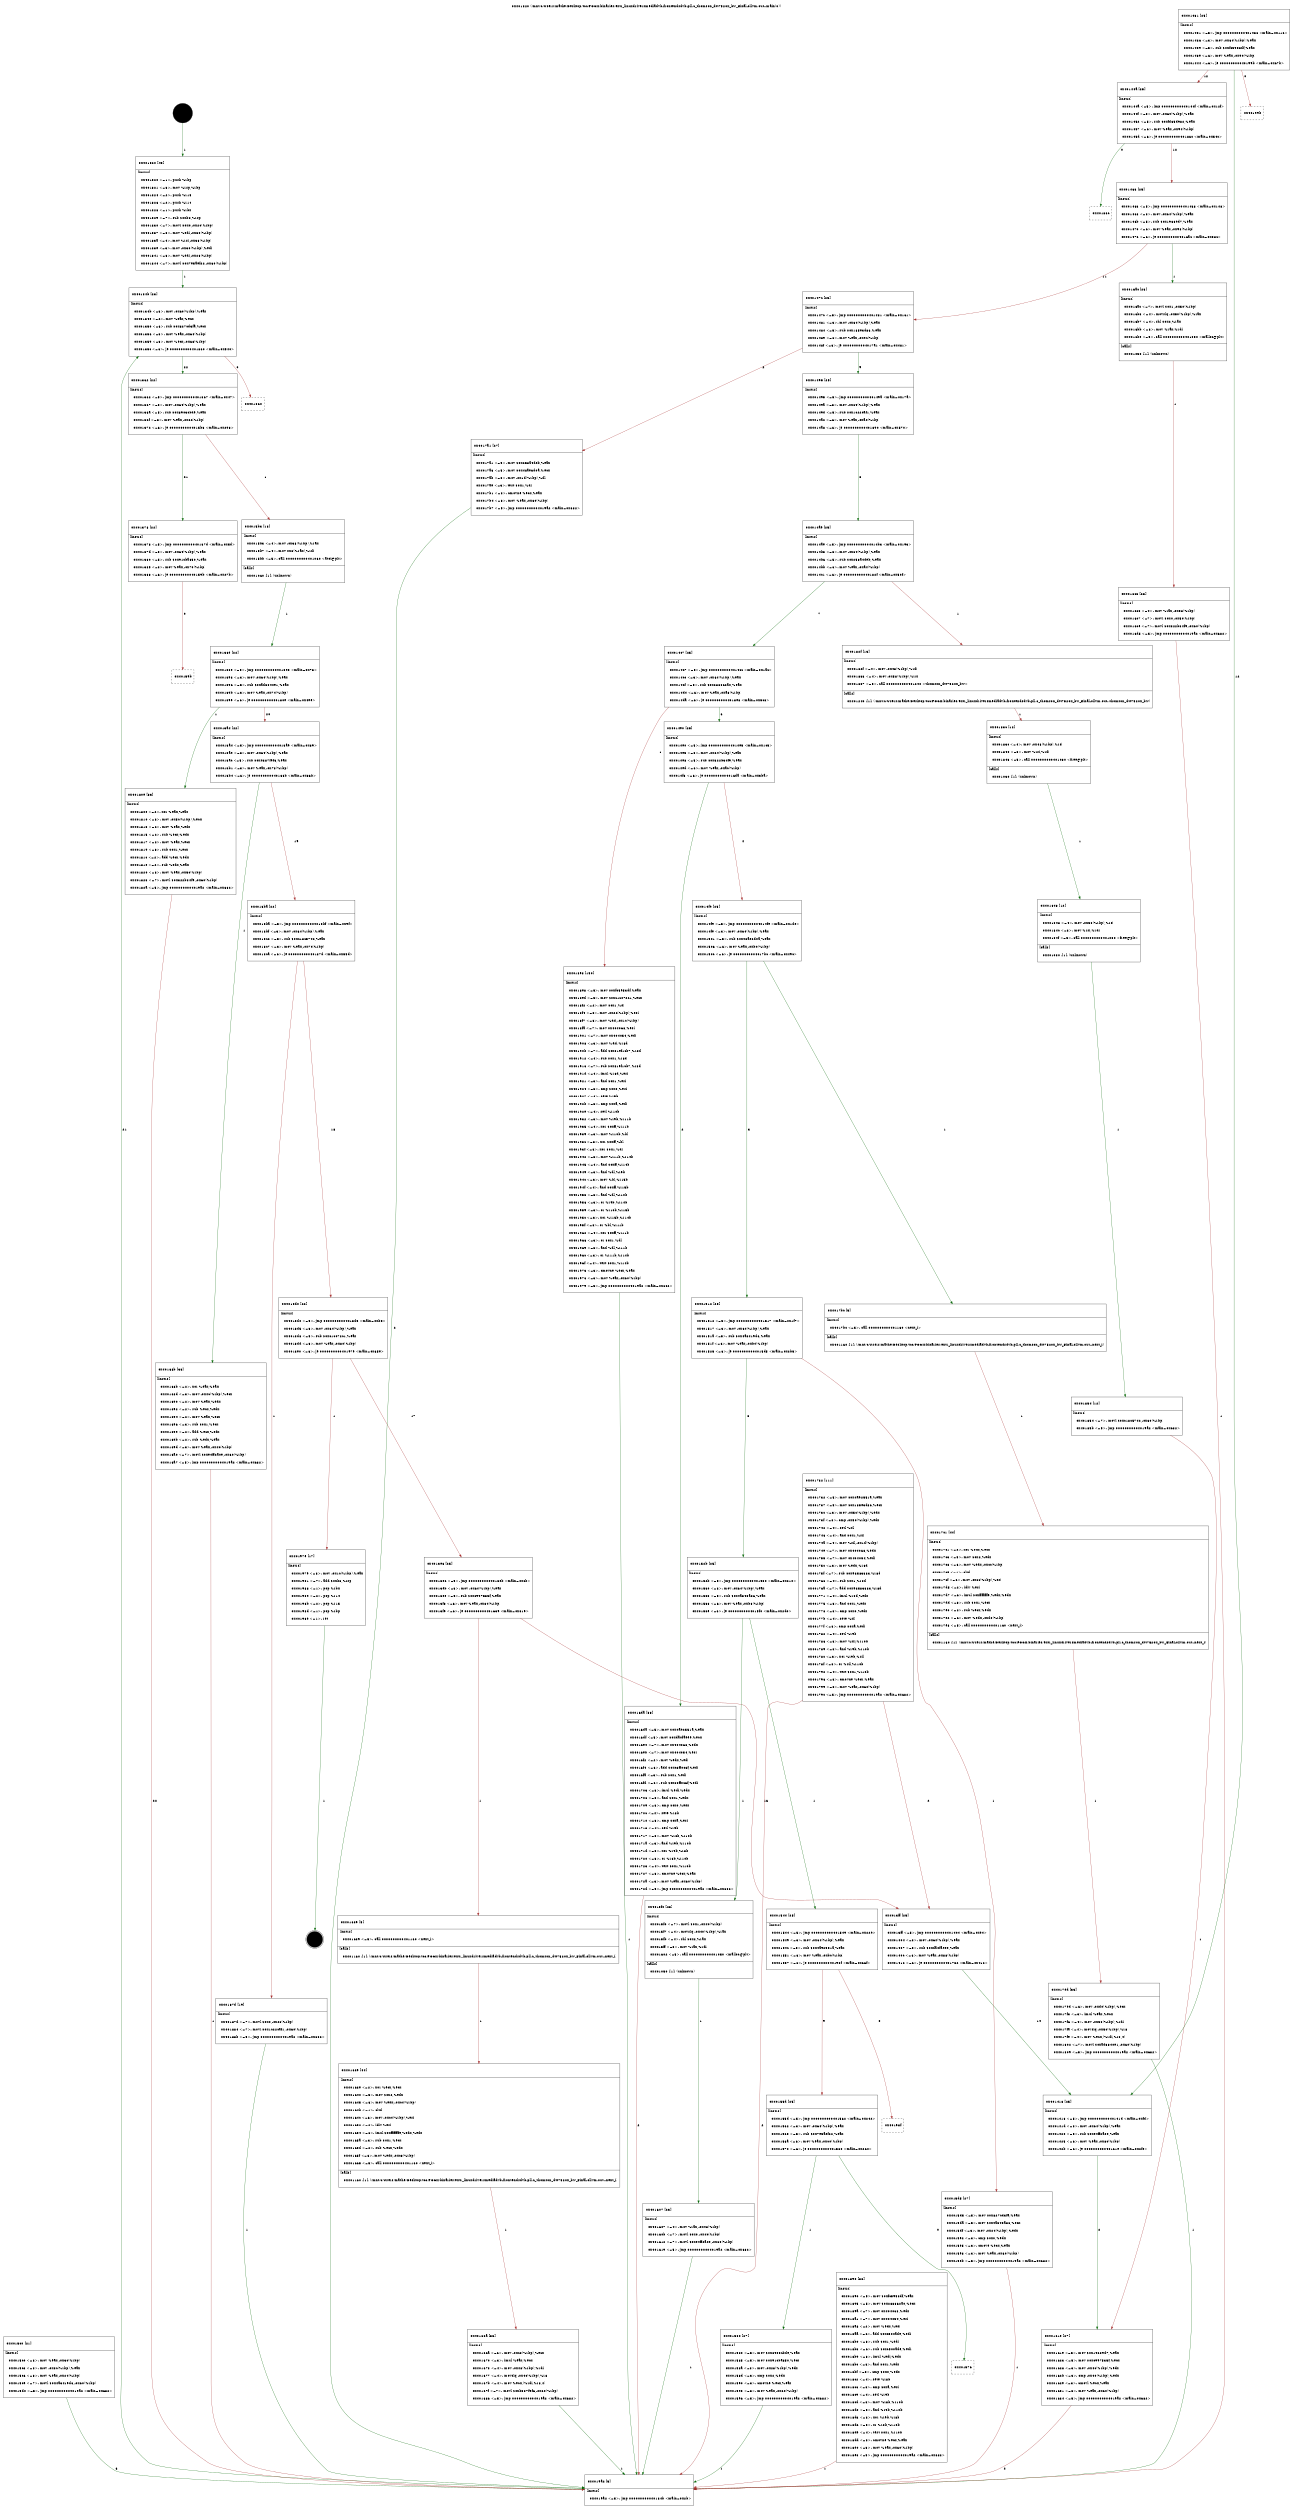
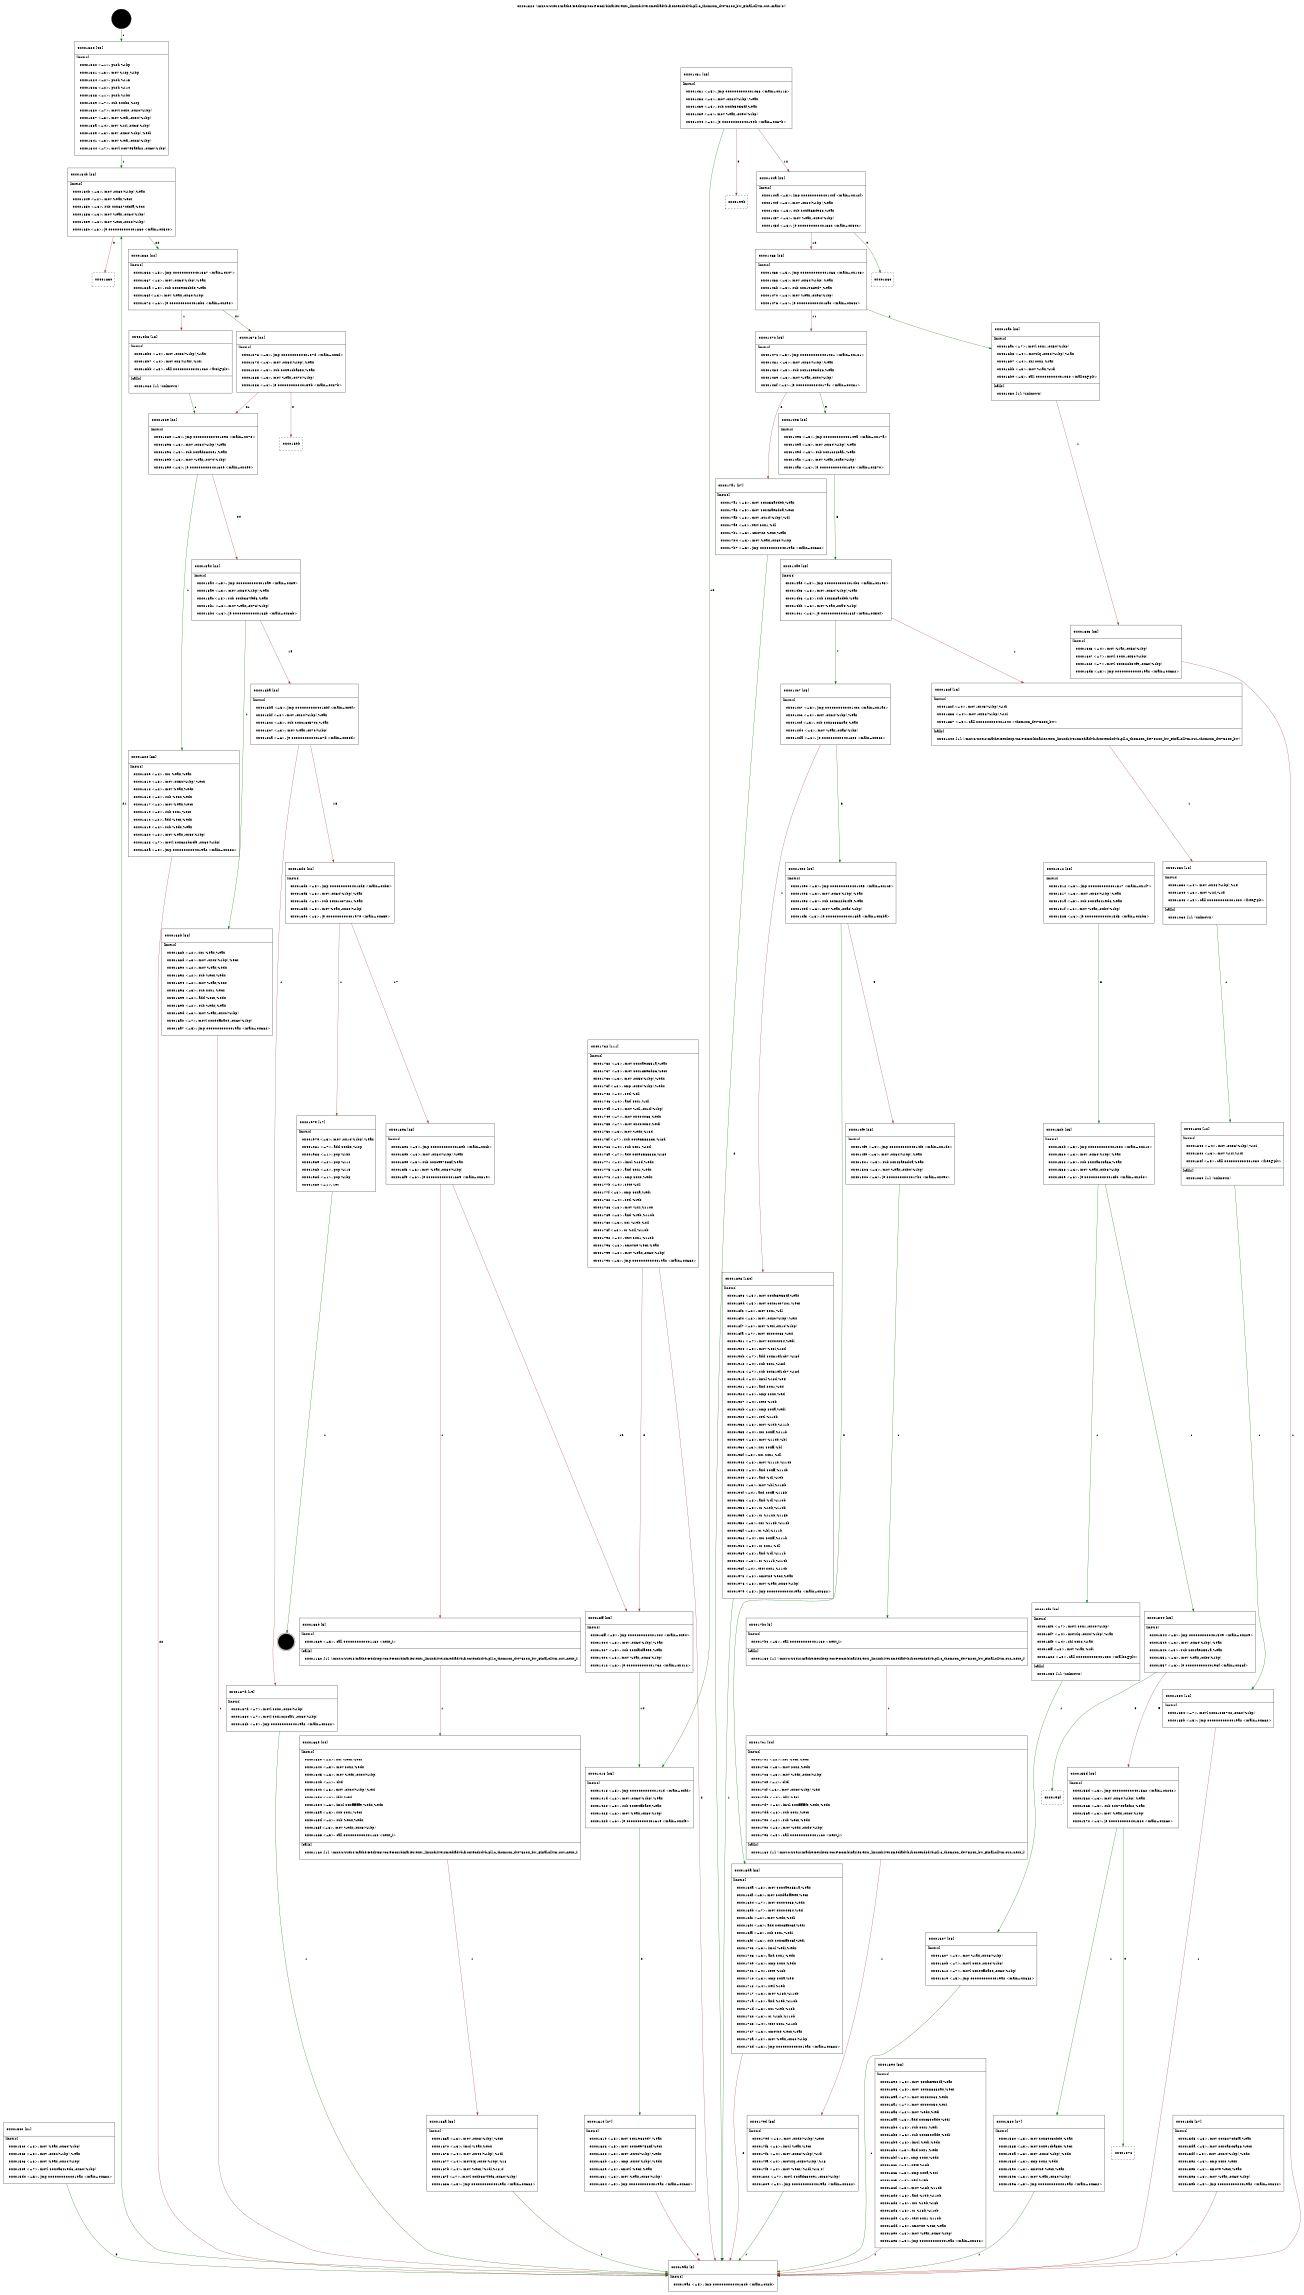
edge "0x401378 [22]" -> "0x40138e [22]": added, label "21"
edge "0x4014f9 [25]" -> "0x401512 [25]": removed, label "3"
edge "0x401512 [25]" -> "0x4015d5 [27]": removed, label "1"
edge "0x401854 [12]" -> "0x40161e [27]": now "0x401854 [12]" -> "0x4019a2 [5]"
edge "0x401544 [25]" -> "0x40198f": color brown -> darkgreen
